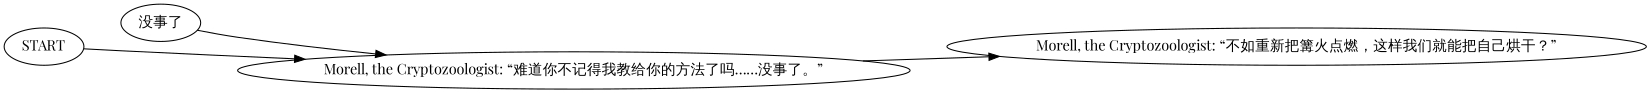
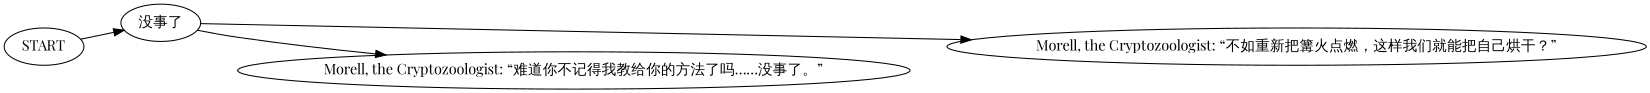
edge "START" -> "Morell, the Cryptozoologist: “难道你不记得我教给你的方法了吗……没事了。”": now "START" -> "没事了"
edge "Morell, the Cryptozoologist: “难道你不记得我教给你的方法了吗……没事了。”" -> "Morell, the Cryptozoologist: “不如重新把篝火点燃，这样我们就能把自己烘干？”": now "没事了" -> "Morell, the Cryptozoologist: “不如重新把篝火点燃，这样我们就能把自己烘干？”"
